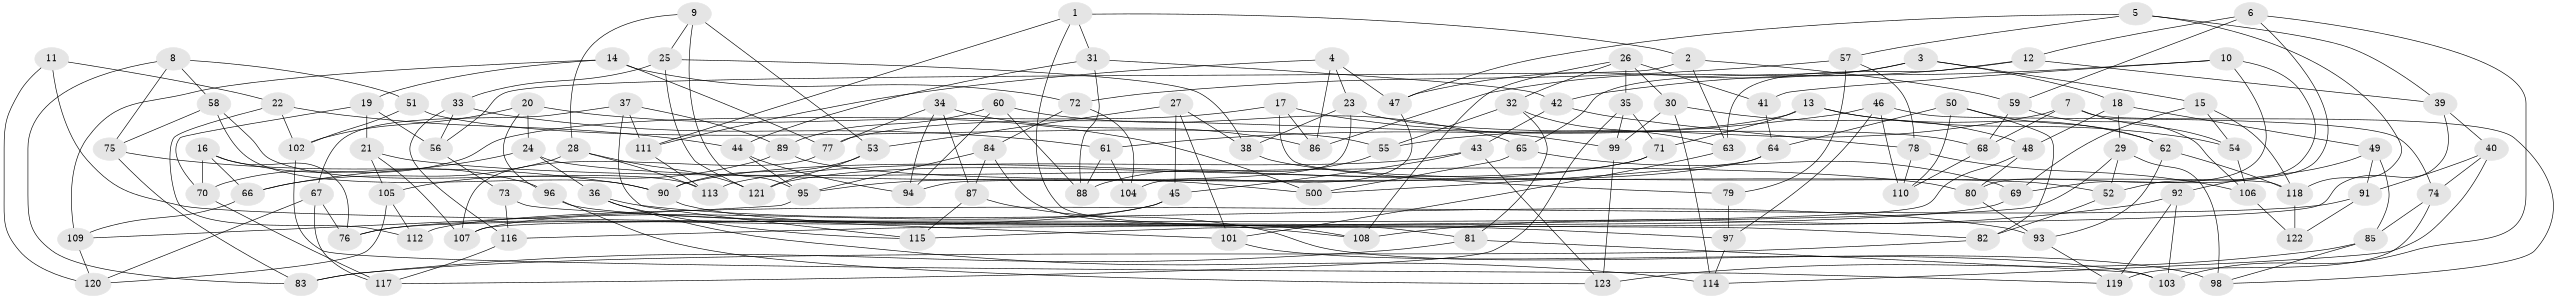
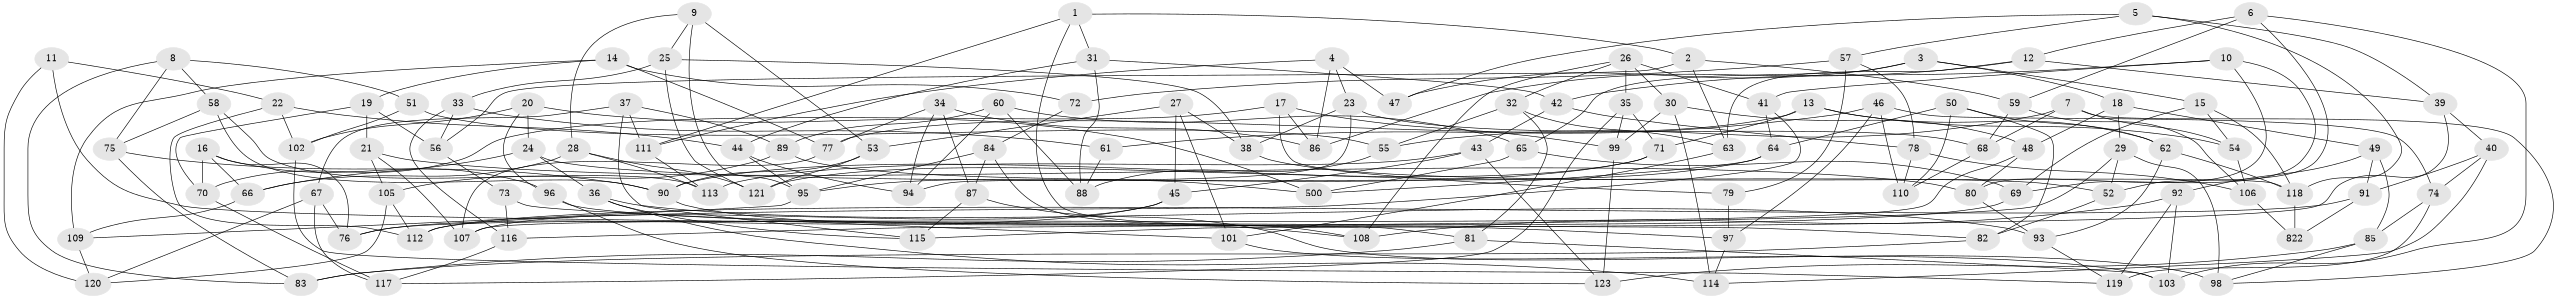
node "104": removed
edge "41" -- "112": added
node "122": label "122" -> "822"
